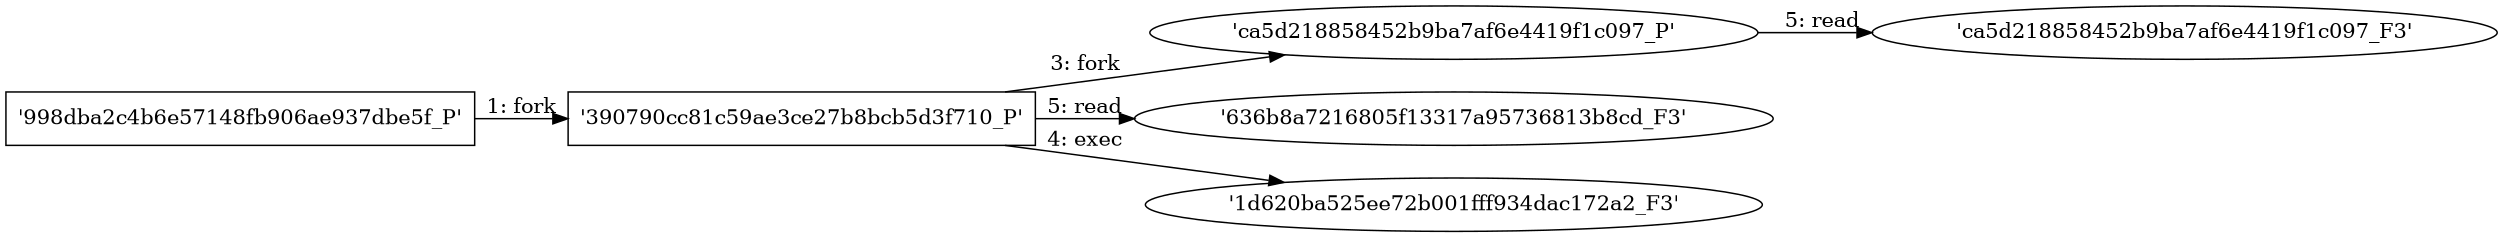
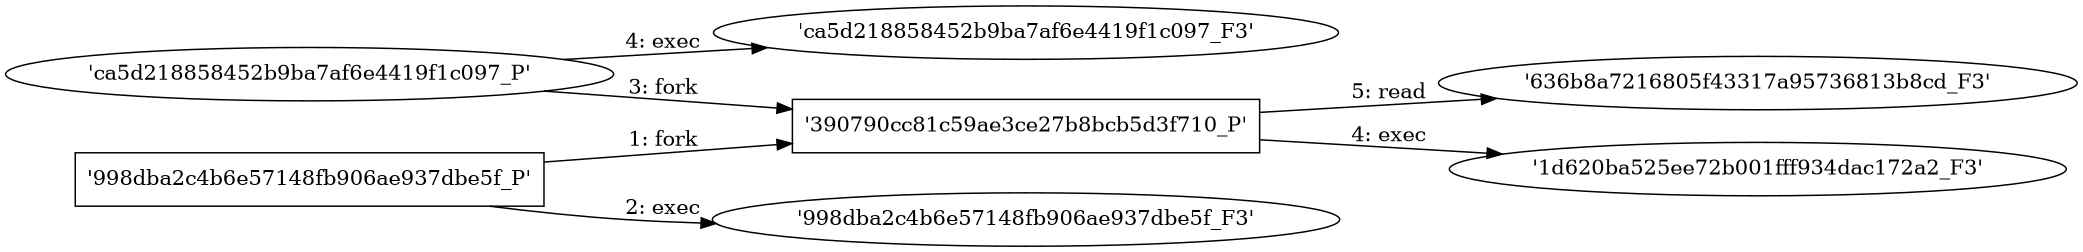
edge "'ca5d218858452b9ba7af6e4419f1c097_P'" -> "'ca5d218858452b9ba7af6e4419f1c097_F3'": label "5: read" -> "4: exec"
edge "'390790cc81c59ae3ce27b8bcb5d3f710_P'" -> "'ca5d218858452b9ba7af6e4419f1c097_P'": reversed
node "'636b8a7216805f13317a95736813b8cd_F3'": label "'636b8a7216805f13317a95736813b8cd_F3'" -> "'636b8a7216805f43317a95736813b8cd_F3'"
node "'998dba2c4b6e57148fb906ae937dbe5f_F3'": added
